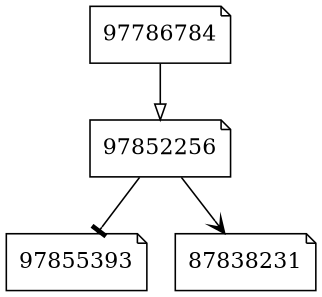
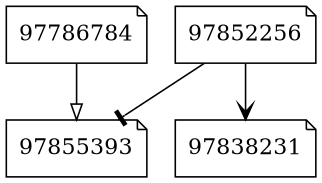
edge "97786784" -> "97852256": now "97786784" -> "97855393"
node "87838231": label "87838231" -> "97838231"
